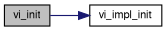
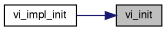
edge "vi_init" -> "vi_impl_init": reversed
